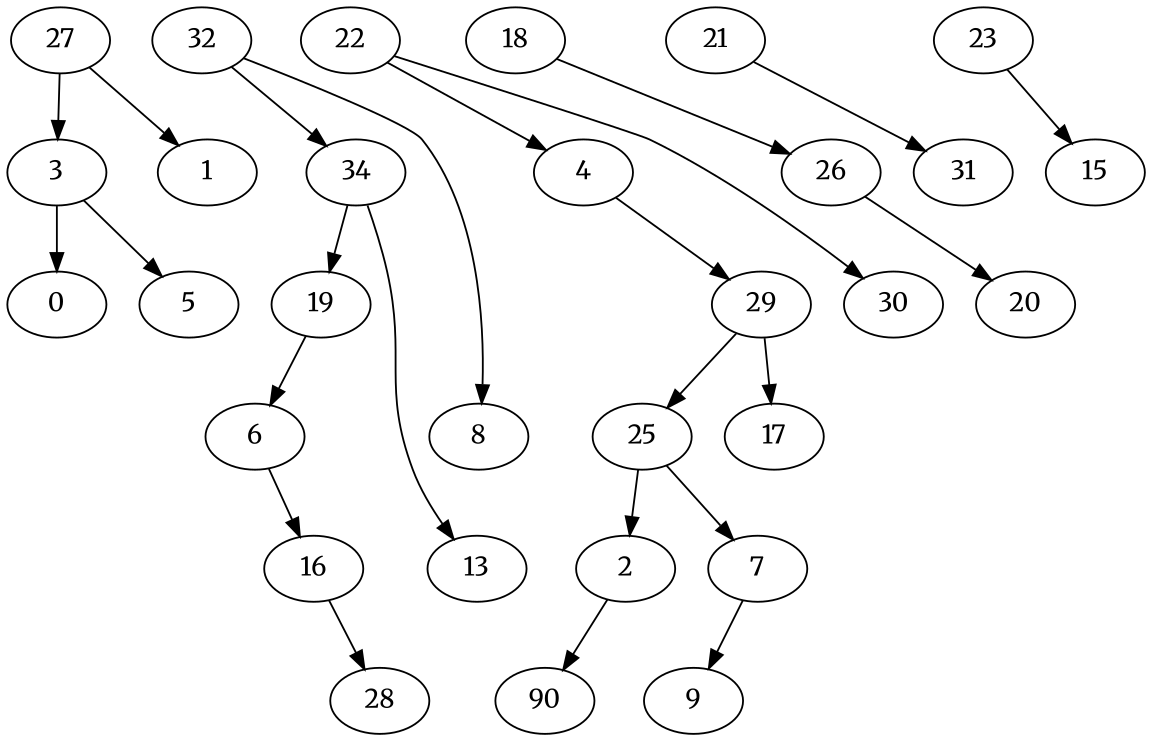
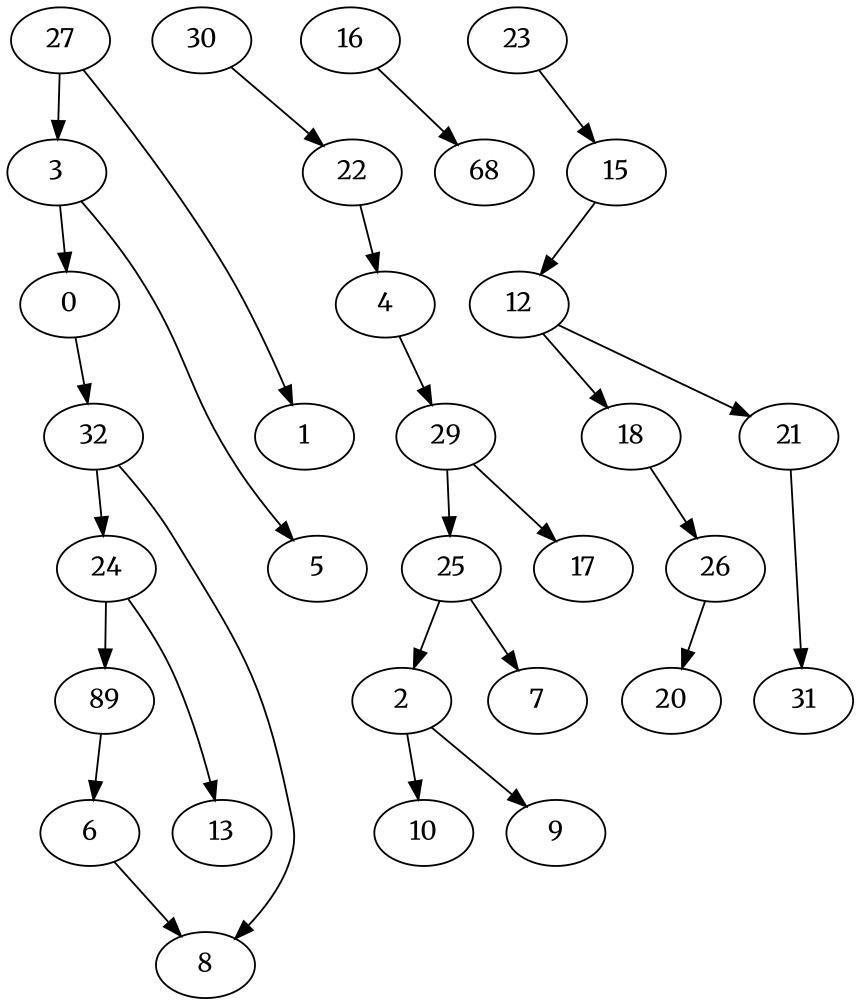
edge "22" -> "30": reversed
node "34": label "34" -> "24"
node "19": label "19" -> "89"
node "12": added
edge "0" -> "32": added
edge "6" -> "16": now "6" -> "8"
edge "7" -> "9": now "2" -> "9"
node "28": label "28" -> "68"
node "90": label "90" -> "10"
